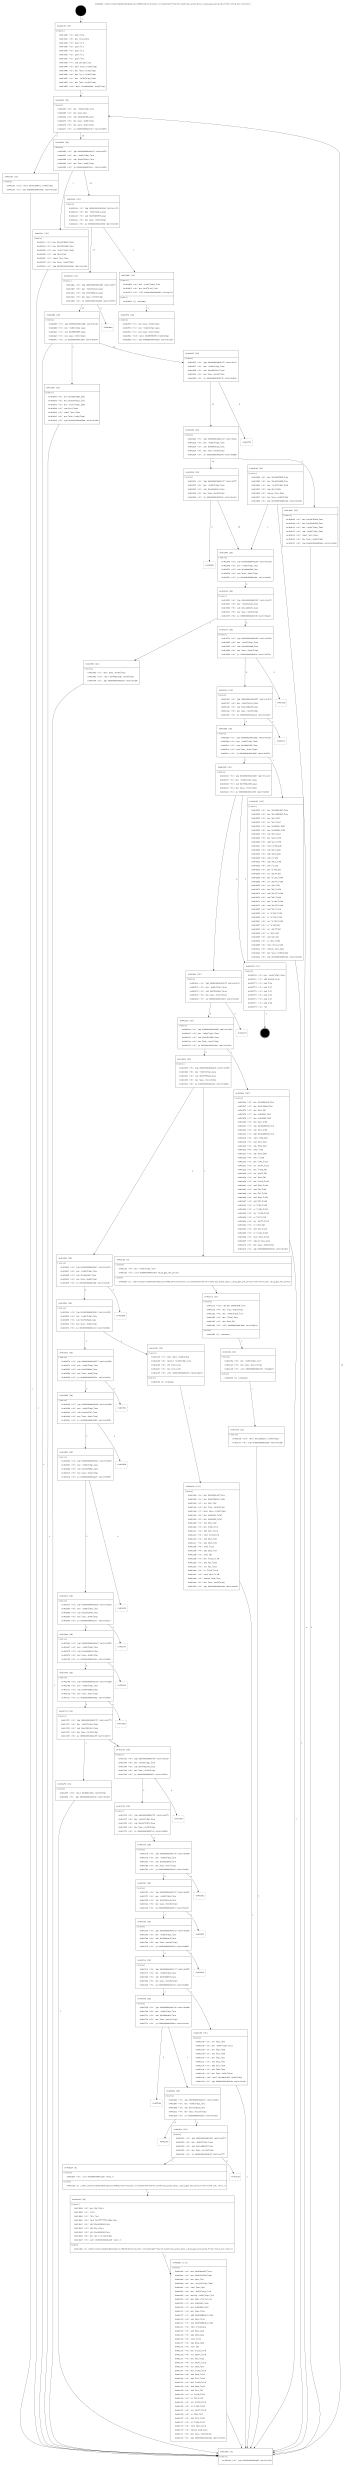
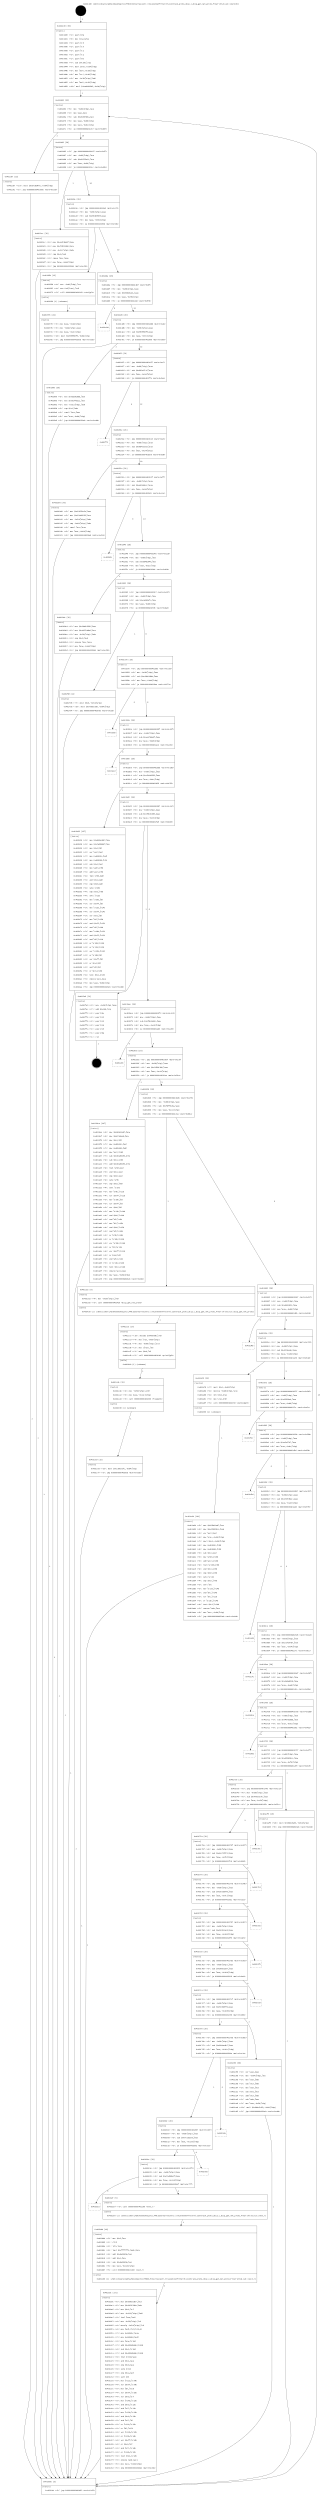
edge "0x401844 [30]" -> "0x401546 [28]": reversed
node "0x401fc4": added
